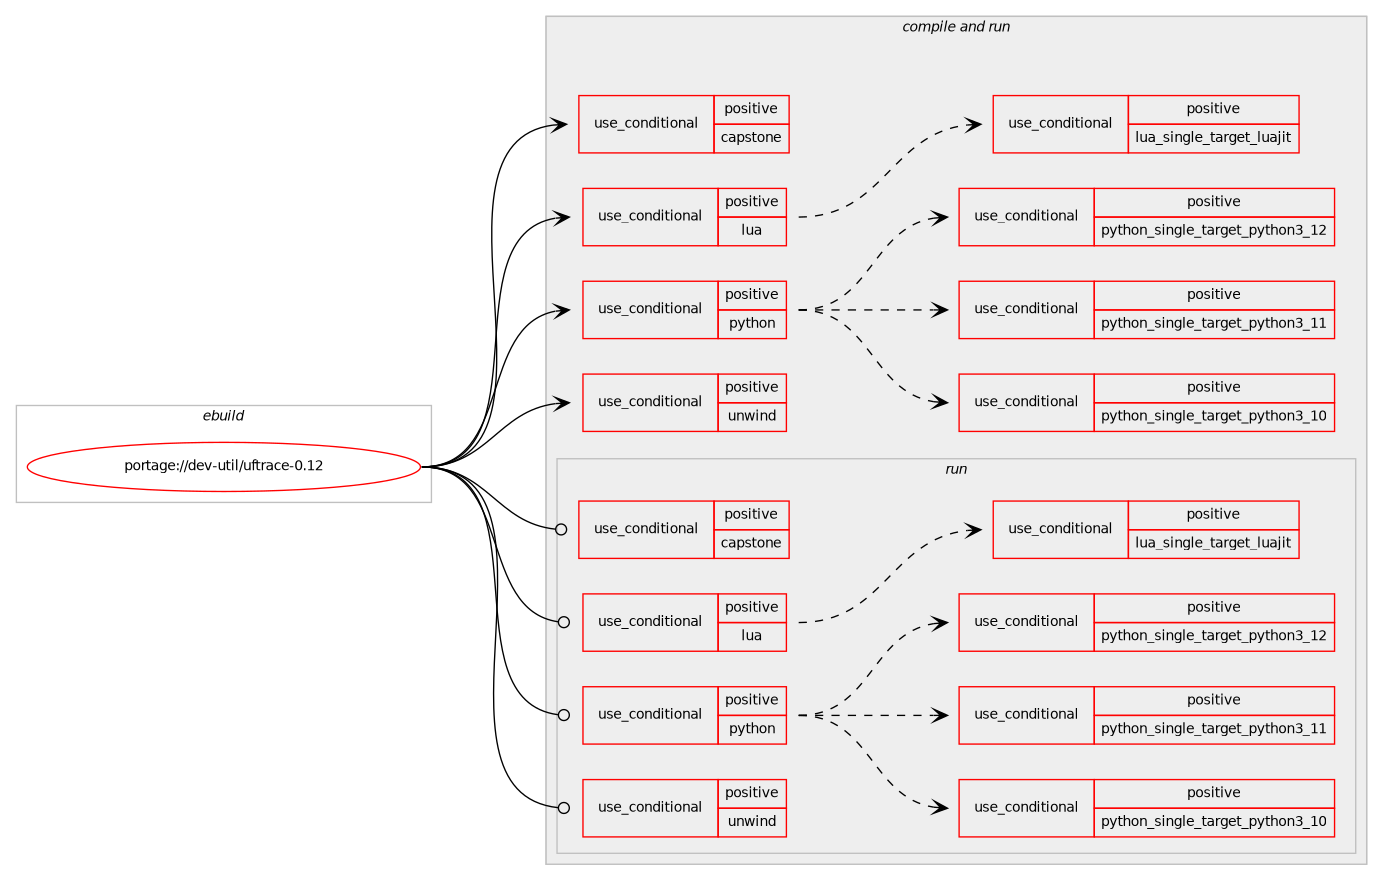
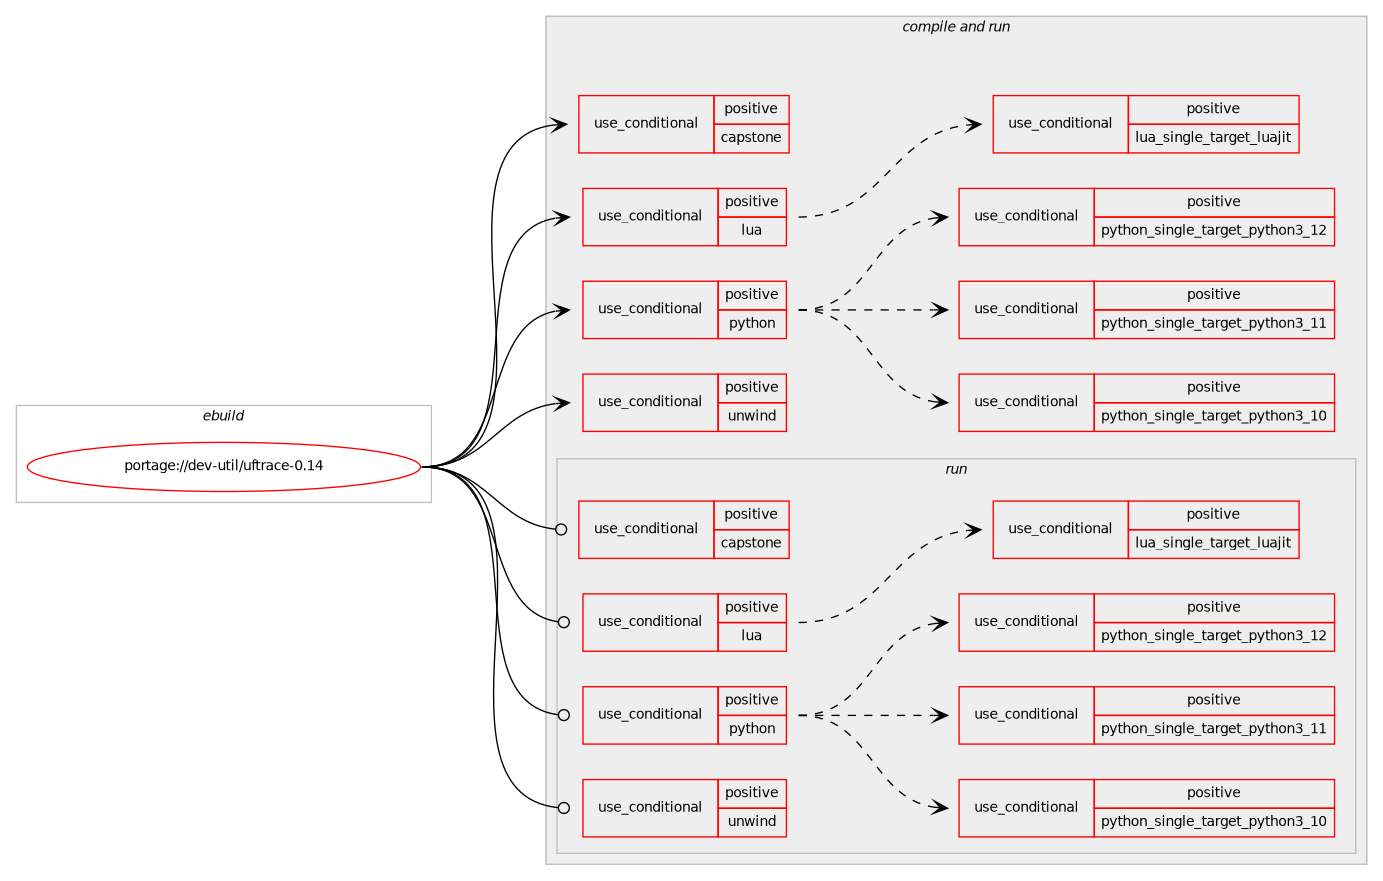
node "portage://dev-util/uftrace-0.12": label "portage://dev-util/uftrace-0.12" -> "portage://dev-util/uftrace-0.14"
